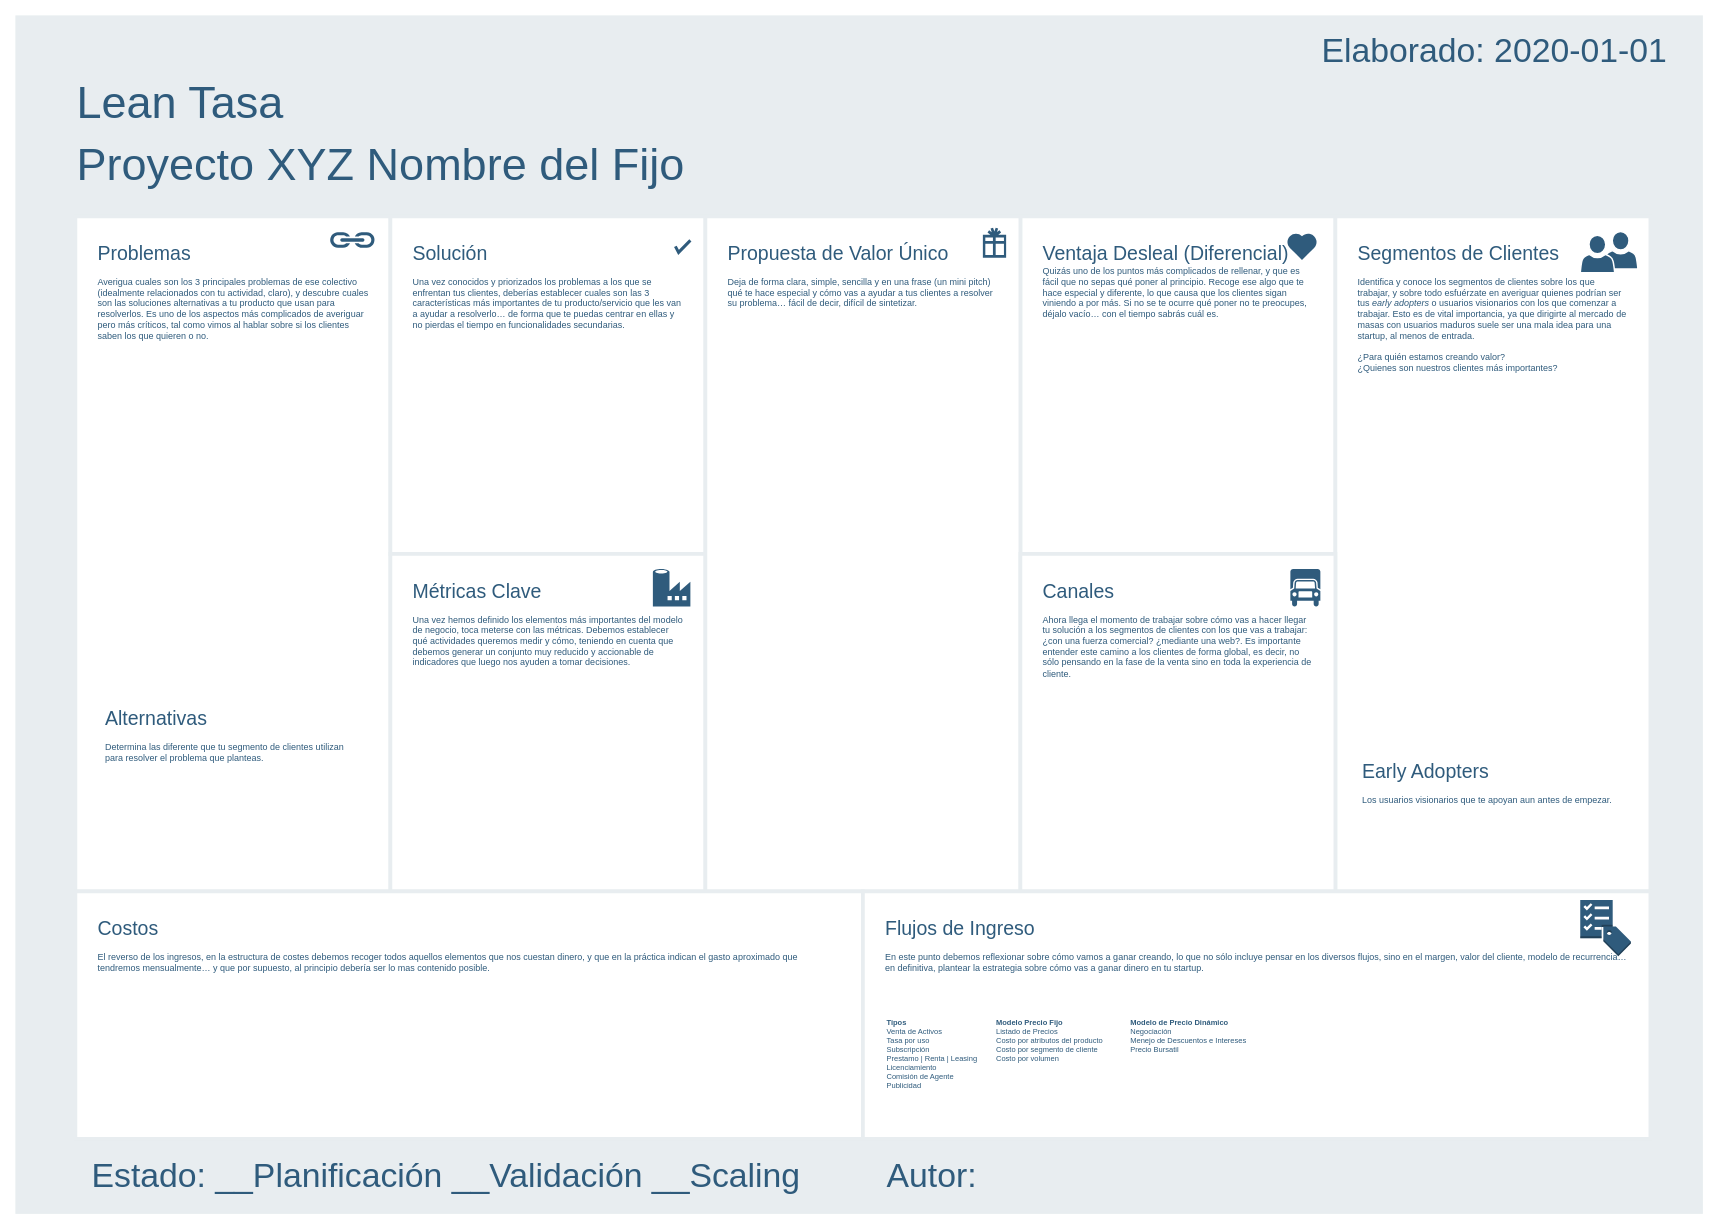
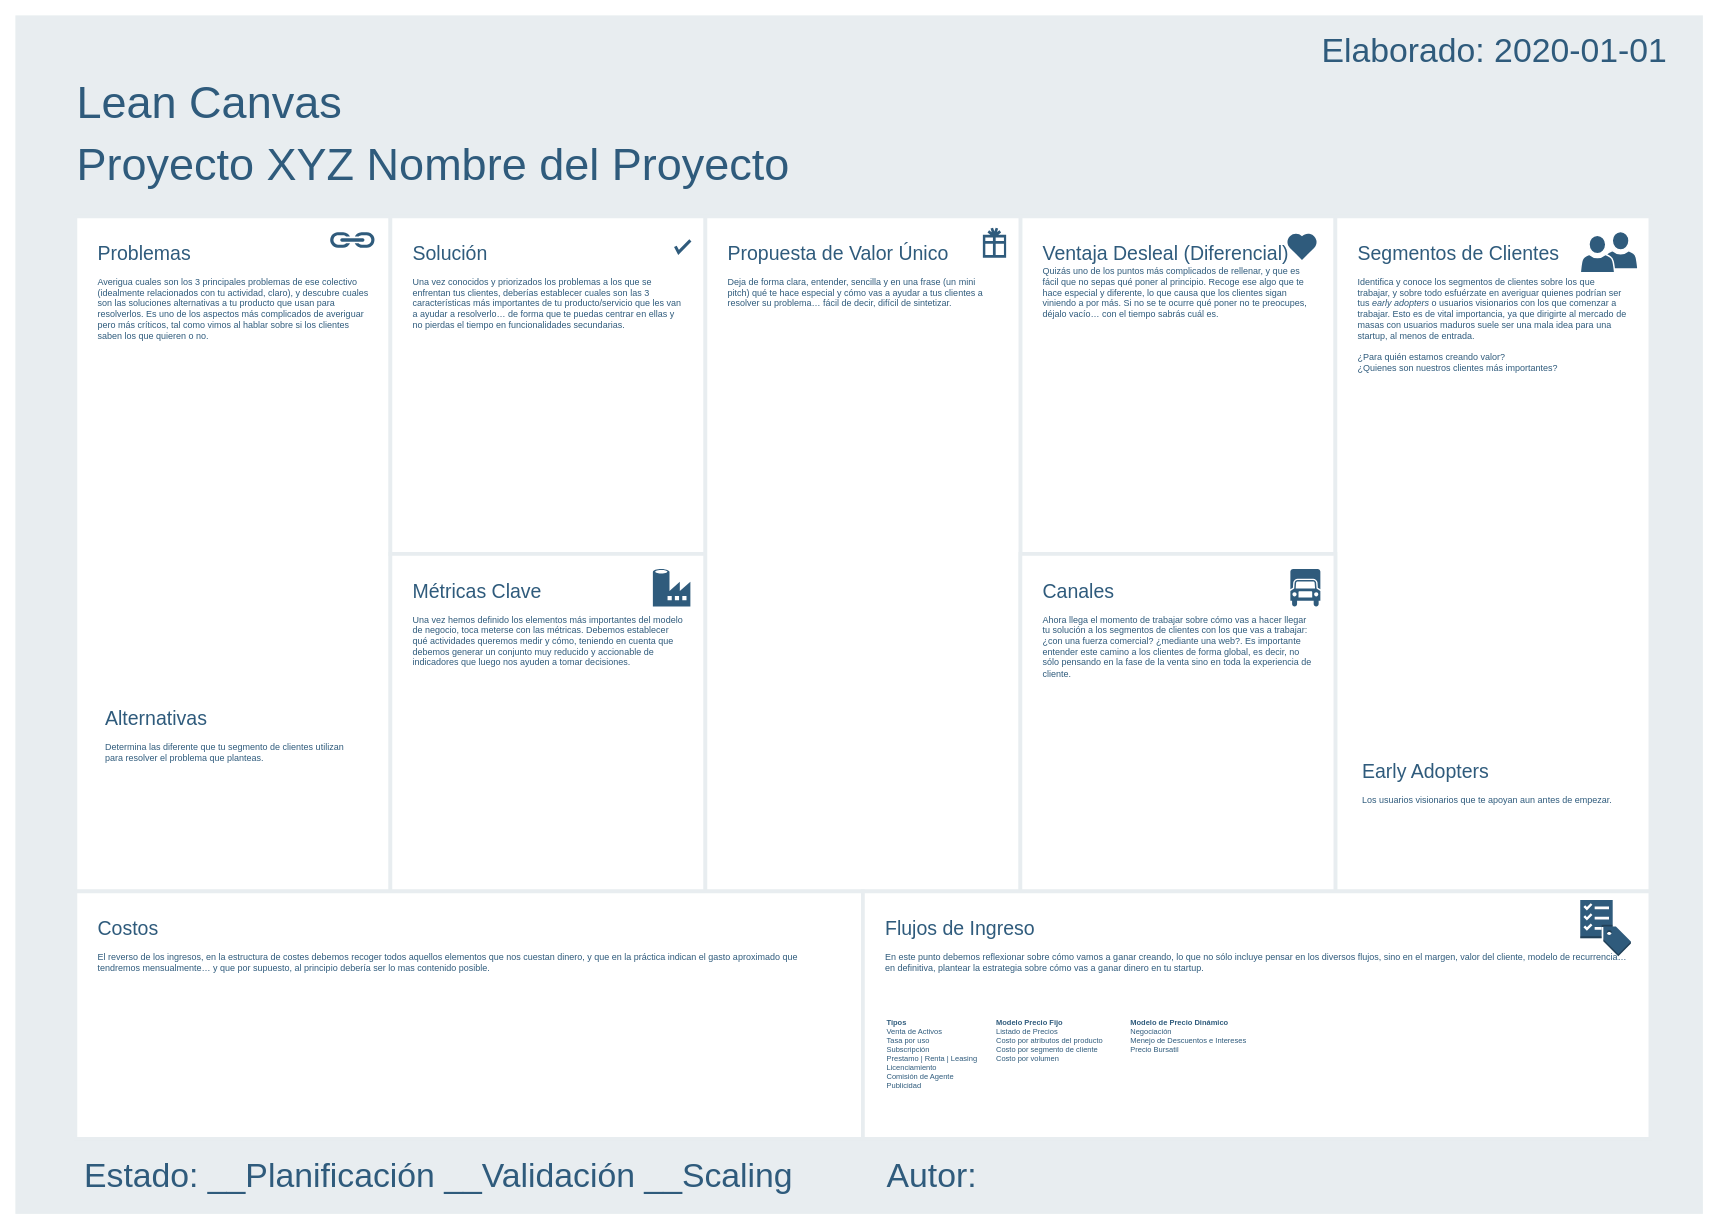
node "Lean Tasa": label "Lean Tasa" -> "Lean Canvas"
node "Proyecto XYZ Nombre del Fijo": label "Proyecto XYZ Nombre del Fijo" -> "Proyecto XYZ Nombre del Proyecto"
node "Propuesta de Valor Único Deja de forma clara, simple, sencilla y en una frase (un mini pitch) qué te hace especial y cómo vas a ayudar a tus clientes a resolver su problema… fácil de decir, difícil de sintetizar.": label "Propuesta de Valor Único Deja de forma clara, simple, sencilla y en una frase (un mini pitch) qué te hace especial y cómo vas a ayudar a tus clientes a resolver su problema… fácil de decir, difícil de sintetizar." -> "Propuesta de Valor Único Deja de forma clara, entender, sencilla y en una frase (un mini pitch) qué te hace especial y cómo vas a ayudar a tus clientes a resolver su problema… fácil de decir, difícil de sintetizar."
node "Estado: __Planificación __Validación __Scaling": moved (450, 1176) -> (443, 1176)
